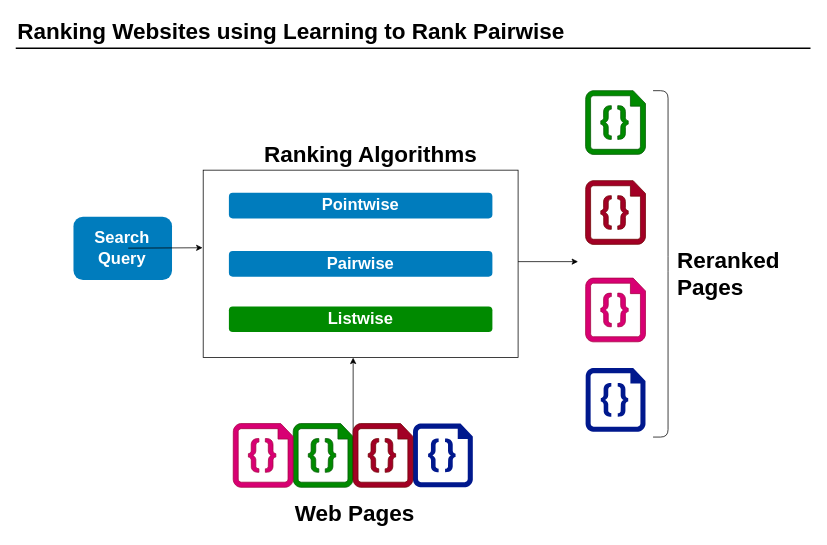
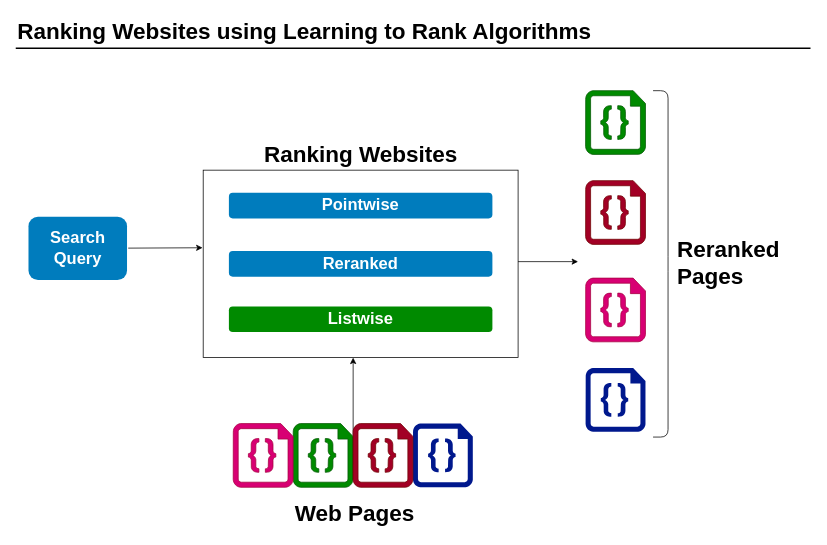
node "Ranking Websites using Learning to Rank Pairwise": label "Ranking Websites using Learning to Rank Pairwise" -> "Ranking Websites using Learning to Rank Algorithms"
node "Ranking Algorithms": label "Ranking Algorithms" -> "Ranking Websites"
node "Search Query": moved (123, 248) -> (78, 248)
node "Pairwise": label "Pairwise" -> "Reranked"
node "Reranked Pages": moved (732, 275) -> (732, 264)
